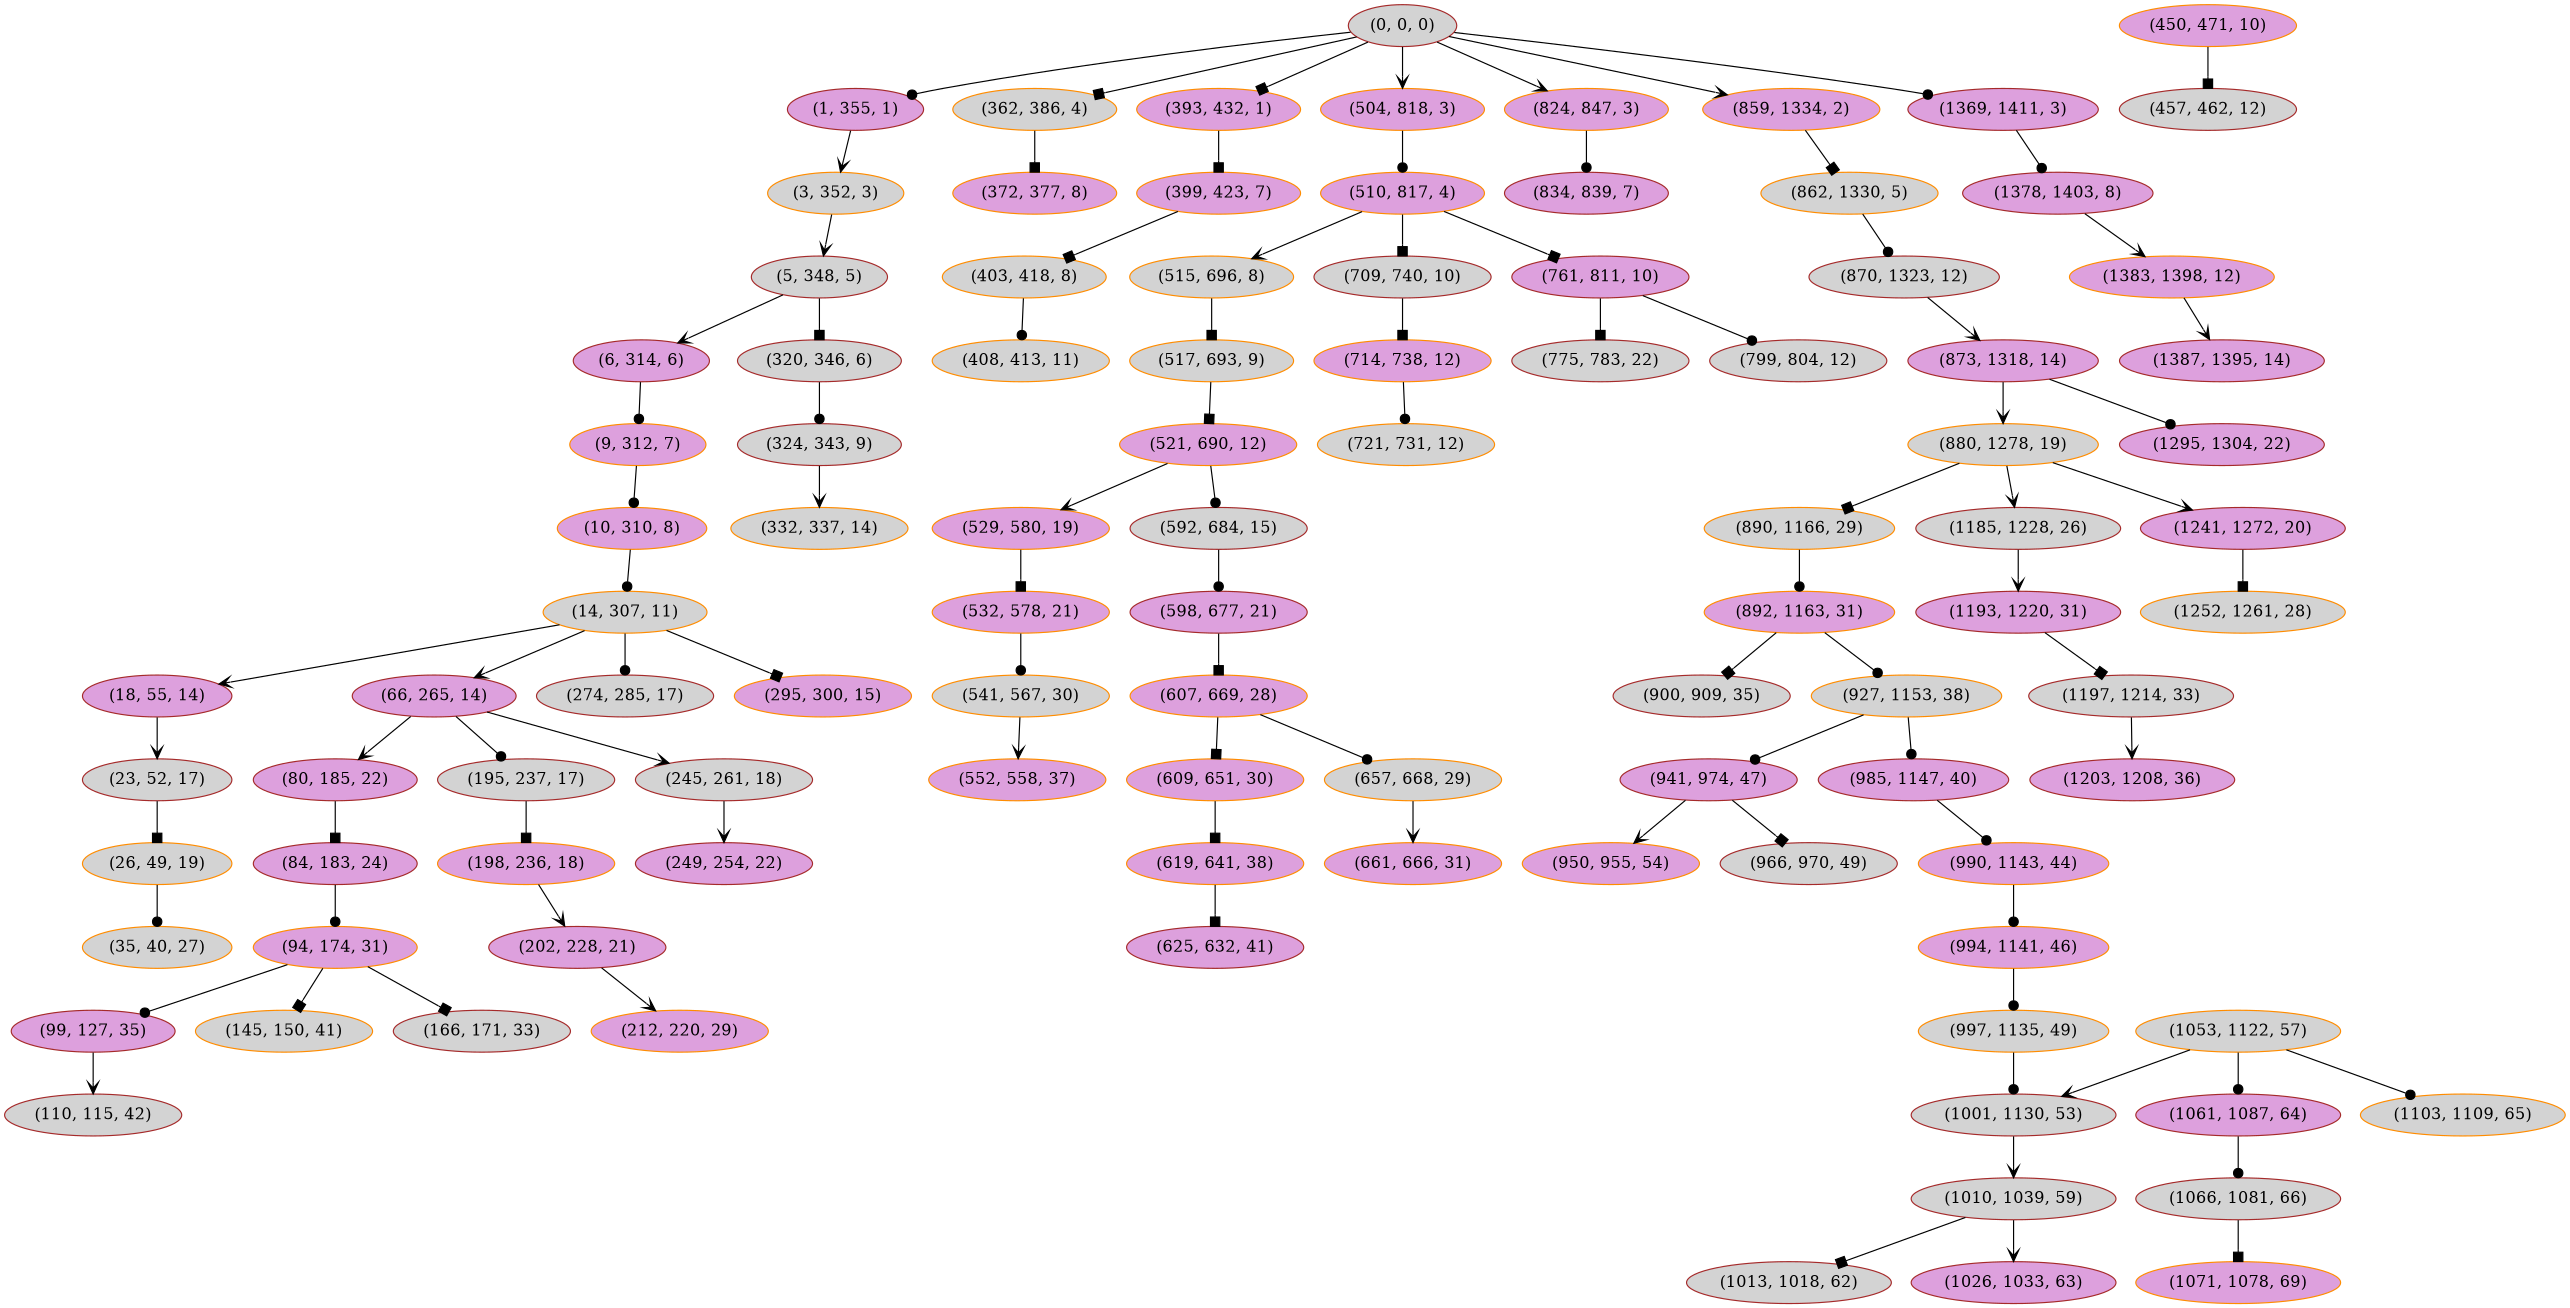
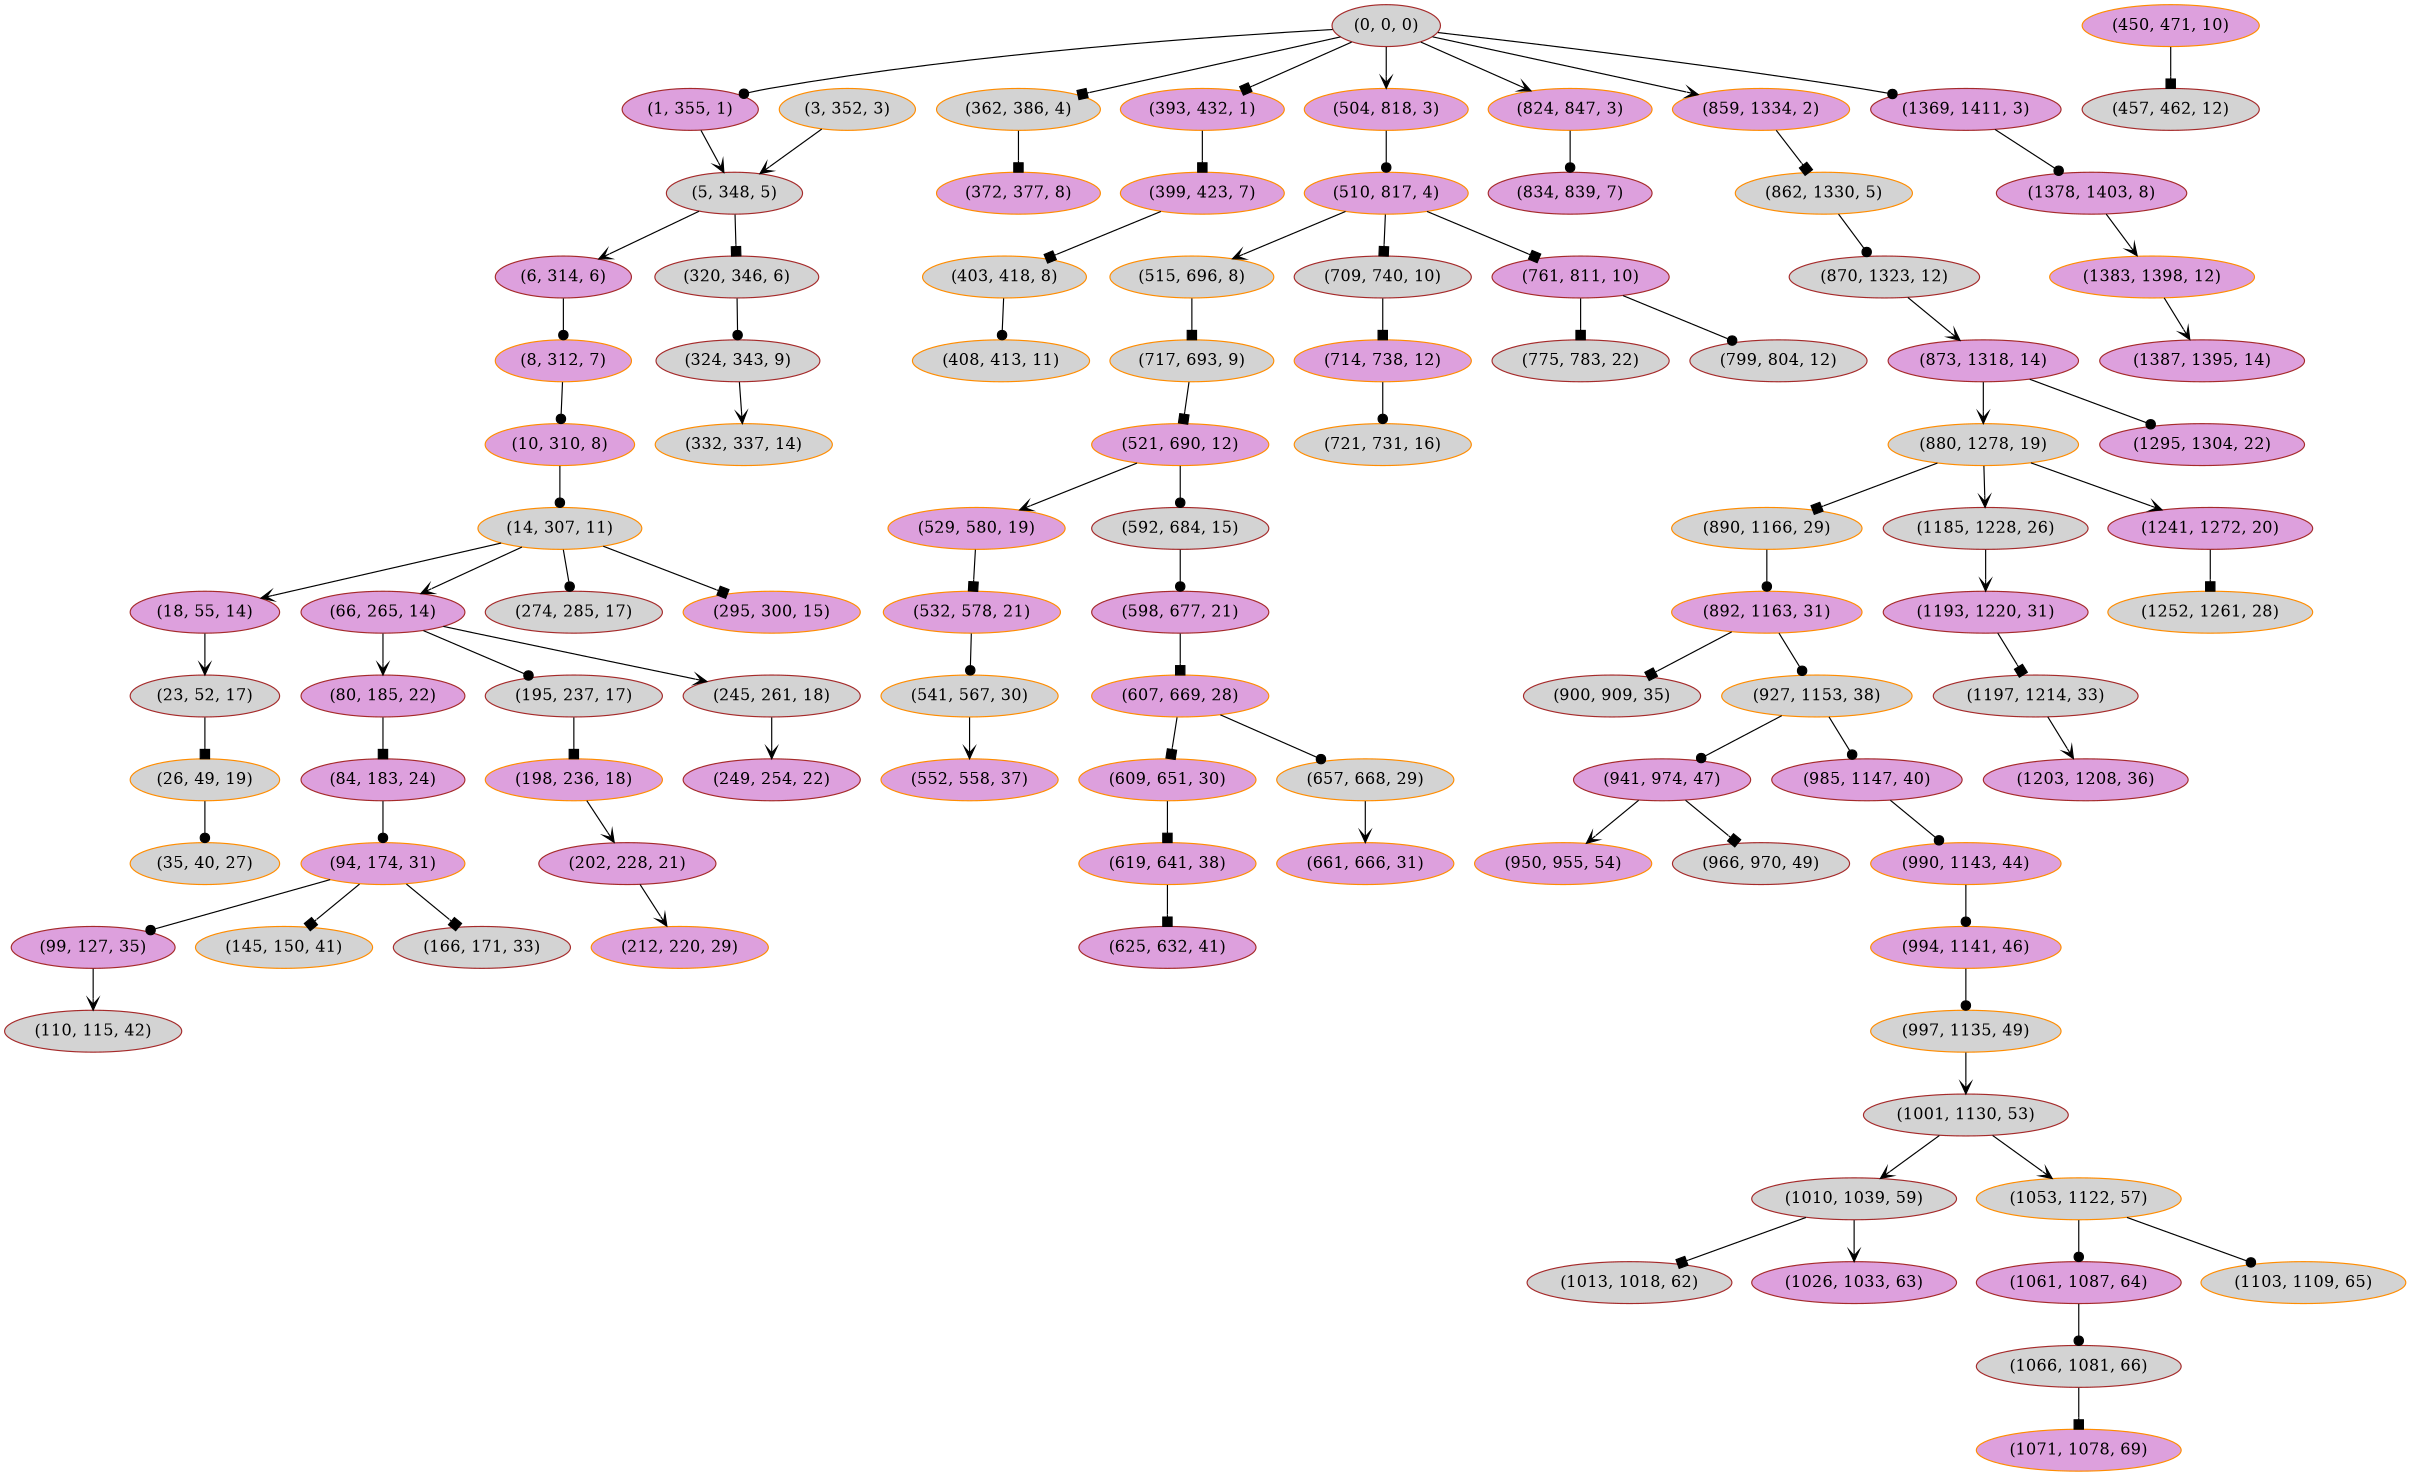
edge "(1, 355, 1)" -> "(3, 352, 3)": now "(1, 355, 1)" -> "(5, 348, 5)"
node "(517, 693, 9)": label "(517, 693, 9)" -> "(717, 693, 9)"
node "(9, 312, 7)": label "(9, 312, 7)" -> "(8, 312, 7)"
node "(721, 731, 12)": label "(721, 731, 12)" -> "(721, 731, 16)"
edge "(997, 1135, 49)" -> "(1001, 1130, 53)": arrowhead dot -> vee
edge "(1053, 1122, 57)" -> "(1001, 1130, 53)": reversed
